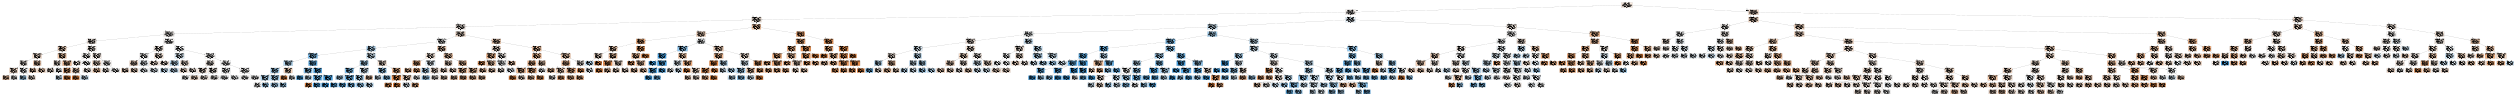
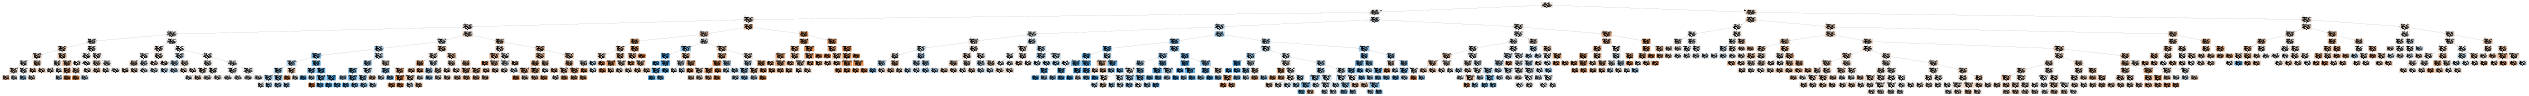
node "gini = 0.397 samples = 22 value = [6, 16] class = True": added
node "gini = 0.426 samples = 52 value = [16, 36] class = True": fillcolor #91c9f1 -> #f4c8a8
